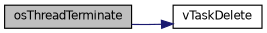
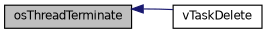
edge "osThreadTerminate" -> "vTaskDelete": reversed
